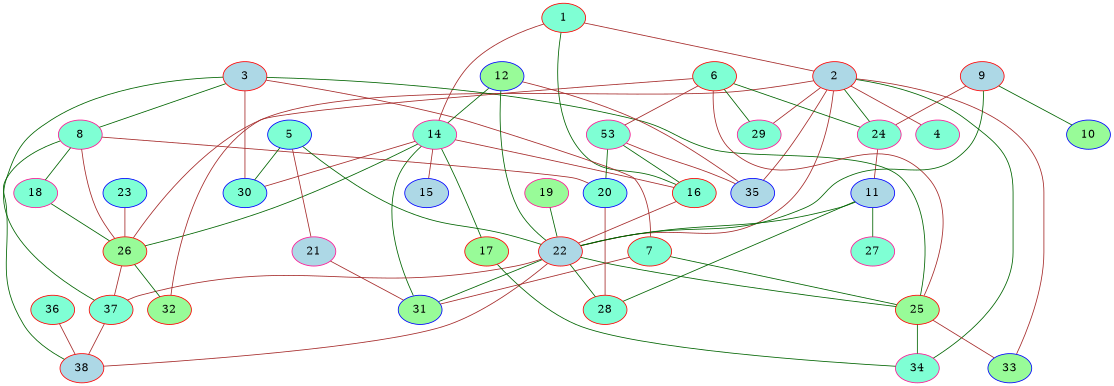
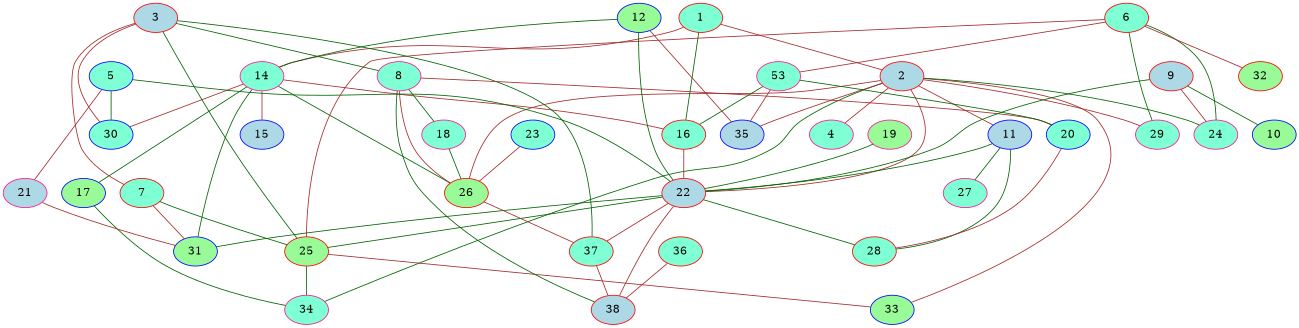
edge "24" -- "11": now "2" -- "11"
node "17": color red -> blue
edge "26" -- "32": removed
